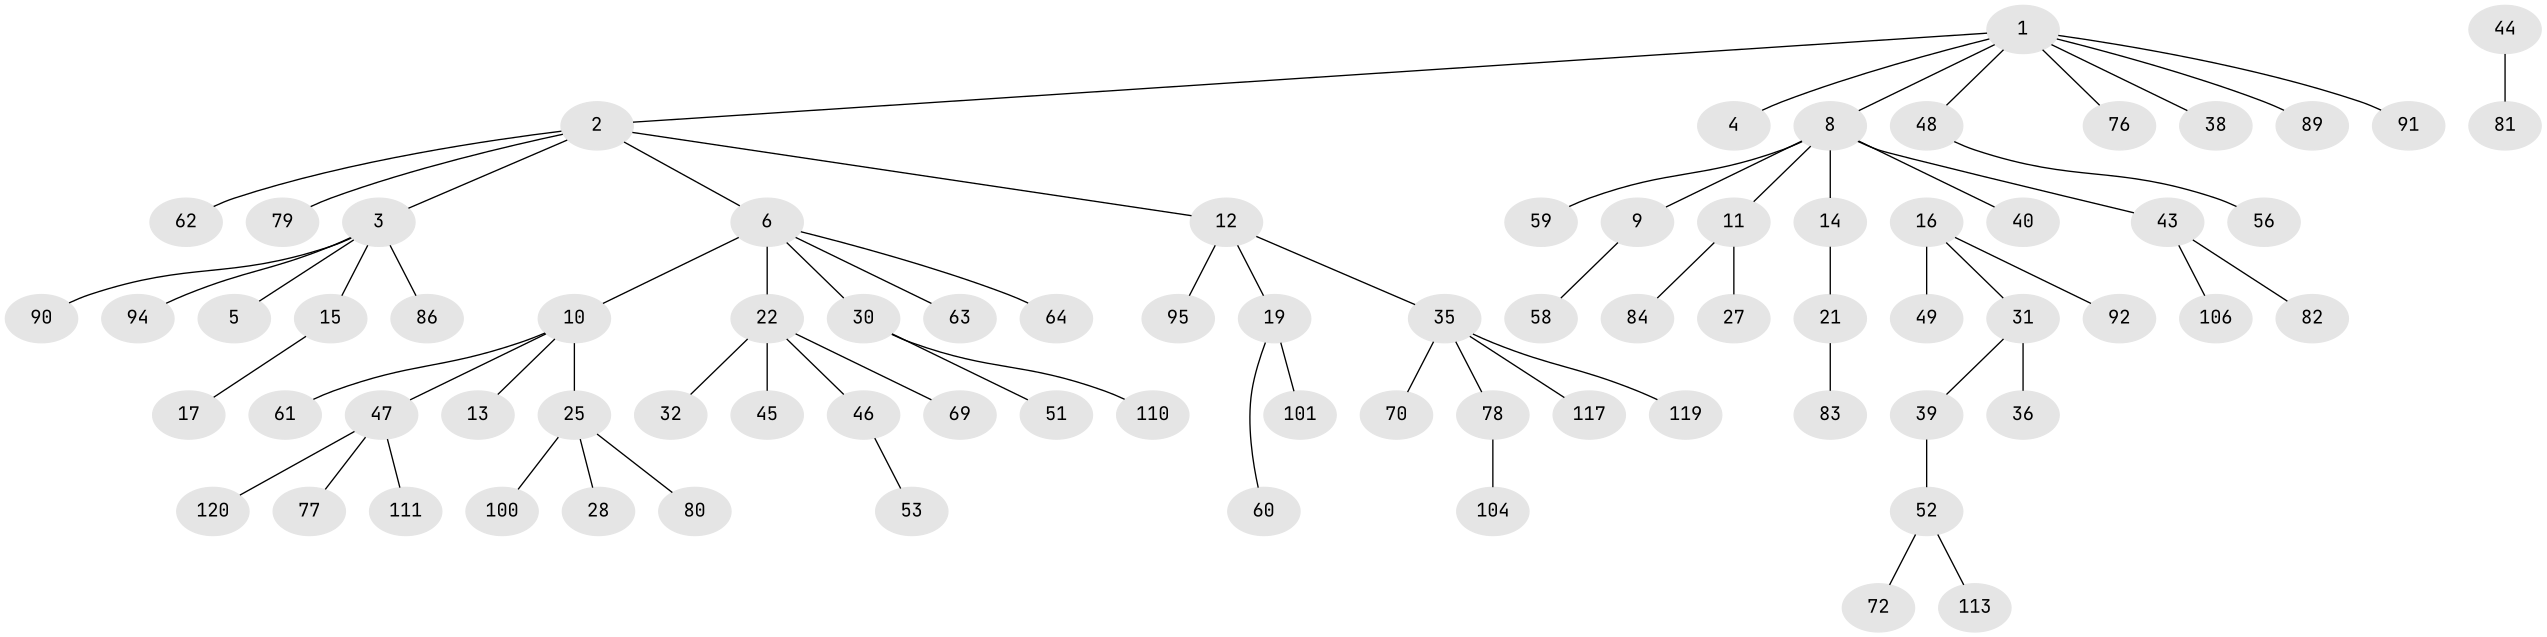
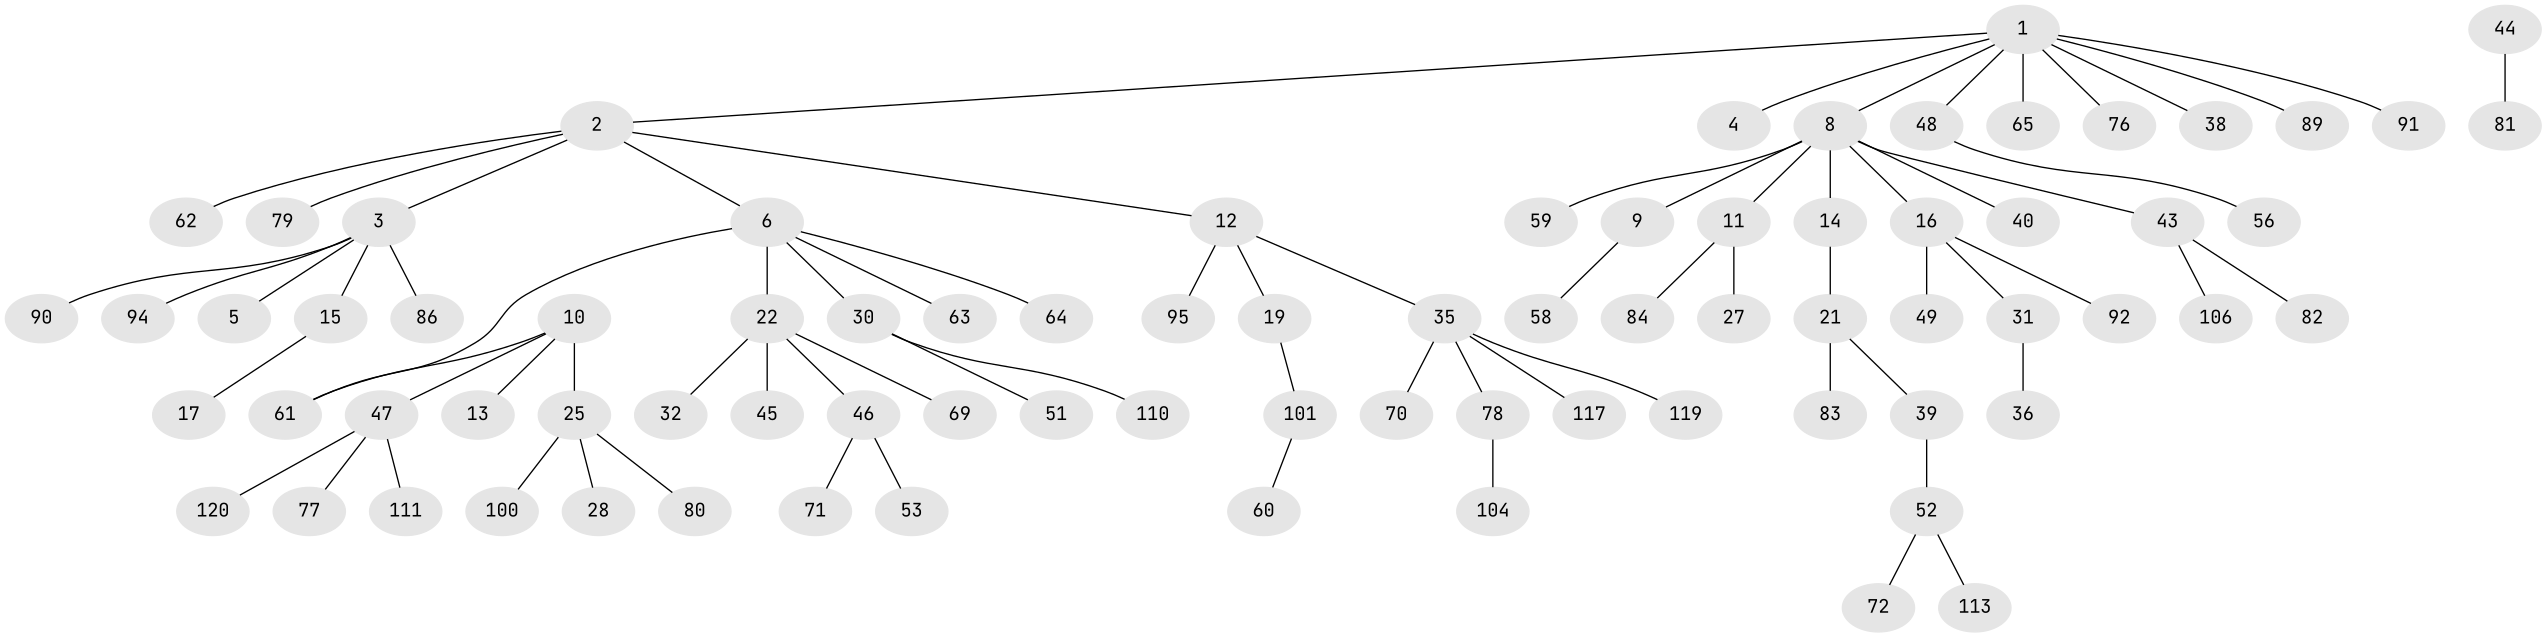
node "65": added
edge "8" -- "16": added
edge "6" -- "10": now "6" -- "61"
edge "31" -- "39": now "21" -- "39"
edge "19" -- "60": now "101" -- "60"
node "71": added
